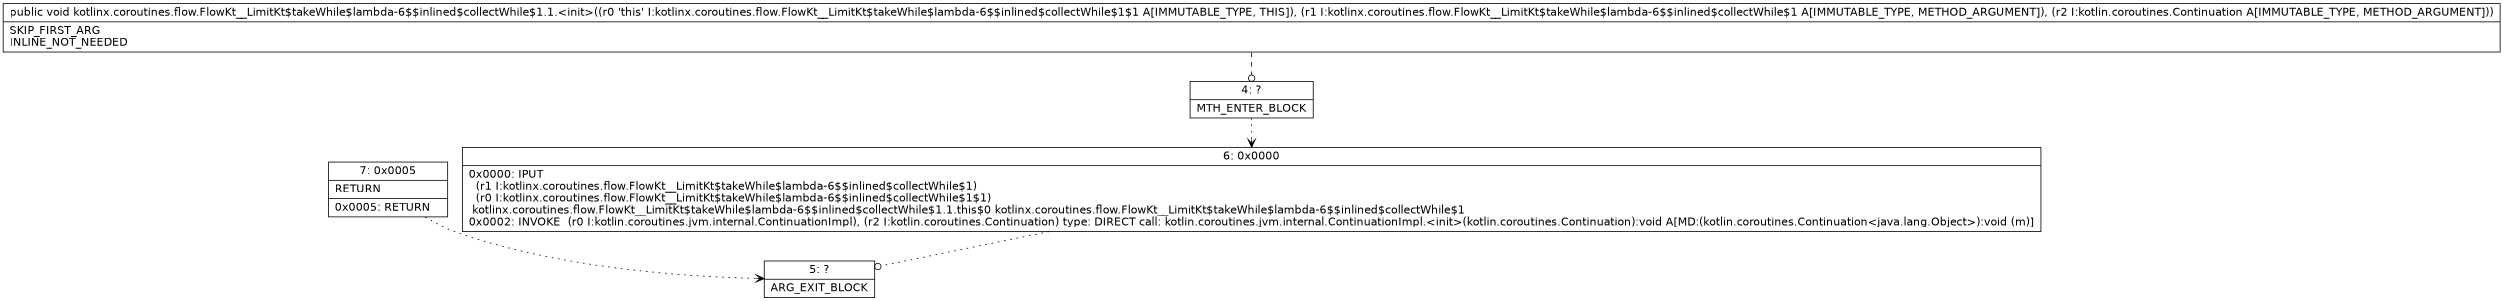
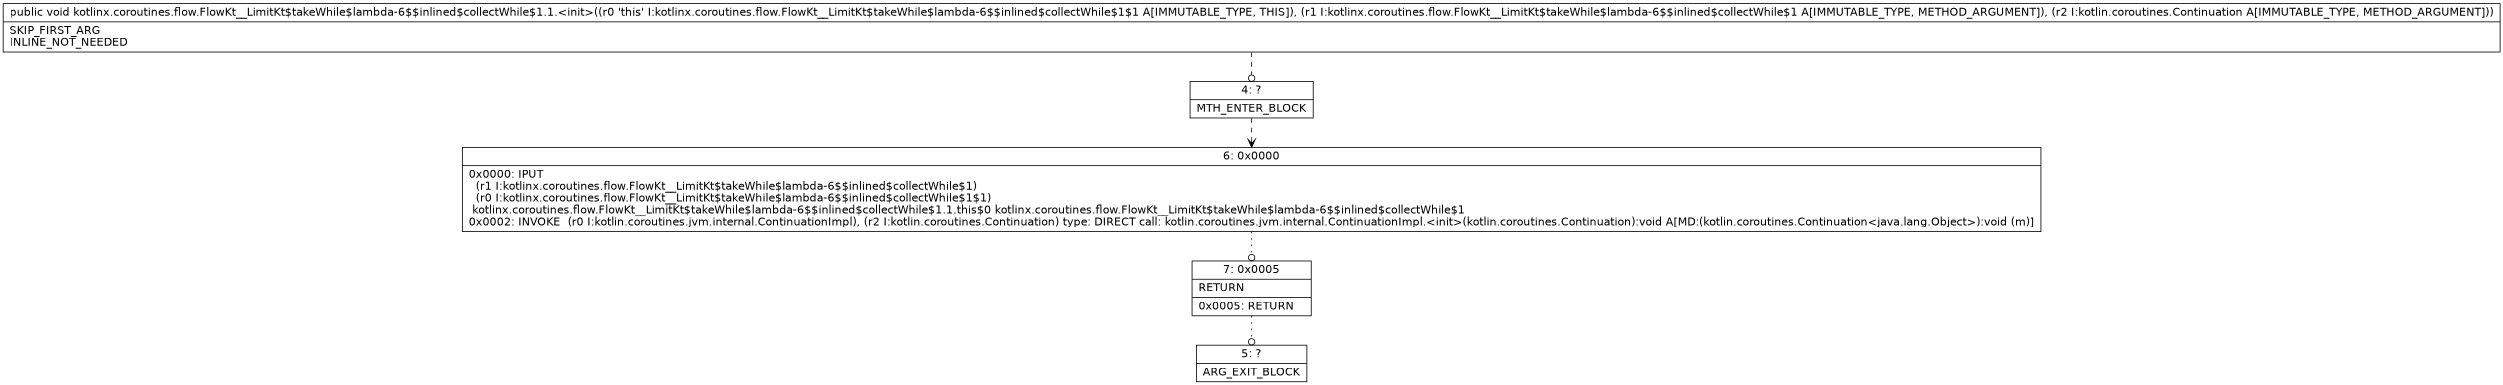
edge "4: ?" -> "6: 0x0000": style dotted -> dashed
edge "6: 0x0000" -> "5: ?": now "6: 0x0000" -> "7: 0x0005"
edge "7: 0x0005" -> "5: ?": arrowhead vee -> odot
